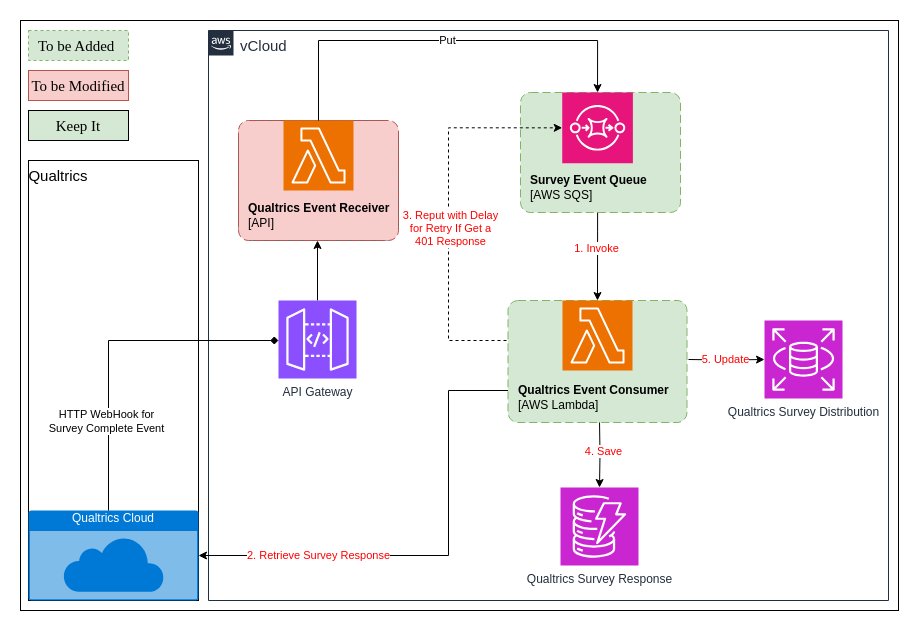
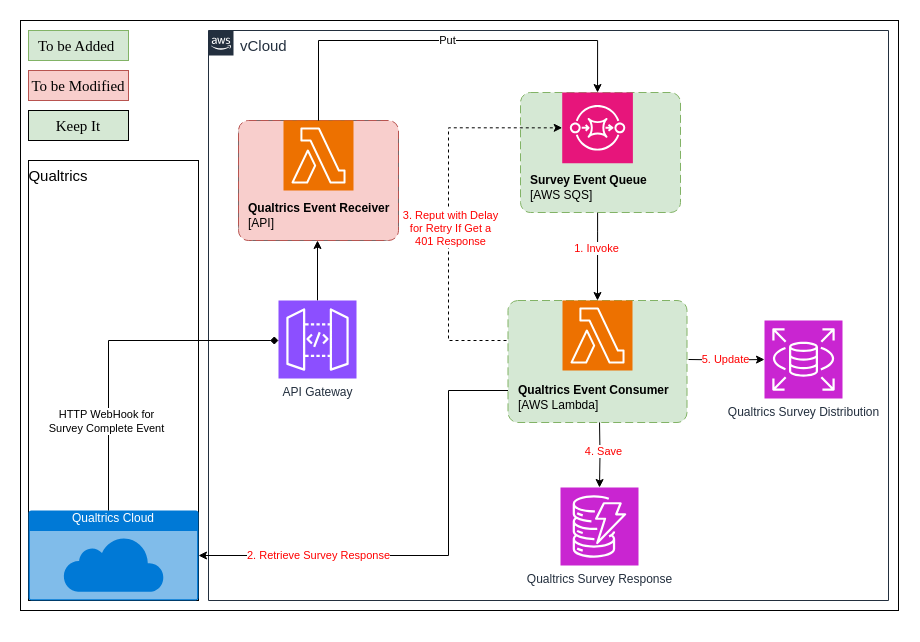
node "To be Added": style dashed -> solid
